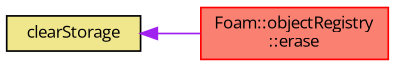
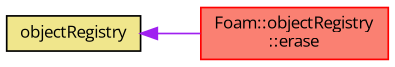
node "clearStorage": label "clearStorage" -> "objectRegistry"
